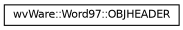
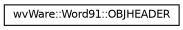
node "wvWare::Word97::OBJHEADER": label "wvWare::Word97::OBJHEADER" -> "wvWare::Word91::OBJHEADER"
